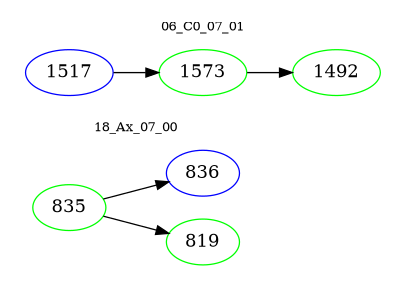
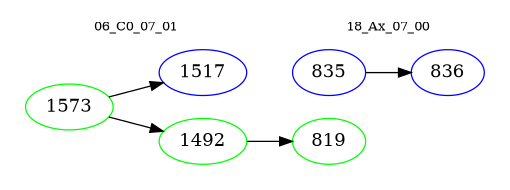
edge "1517" -> "1573": reversed
node "835": color green -> blue
edge "835" -> "819": now "1492" -> "819"
